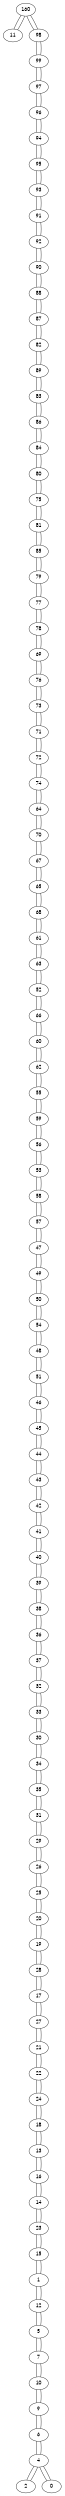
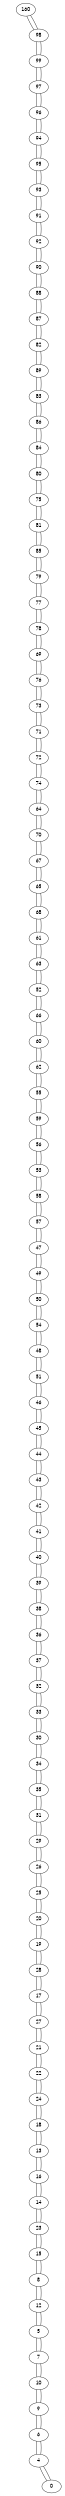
node "11": removed
node "1": label "1" -> "8"
node "2": removed
